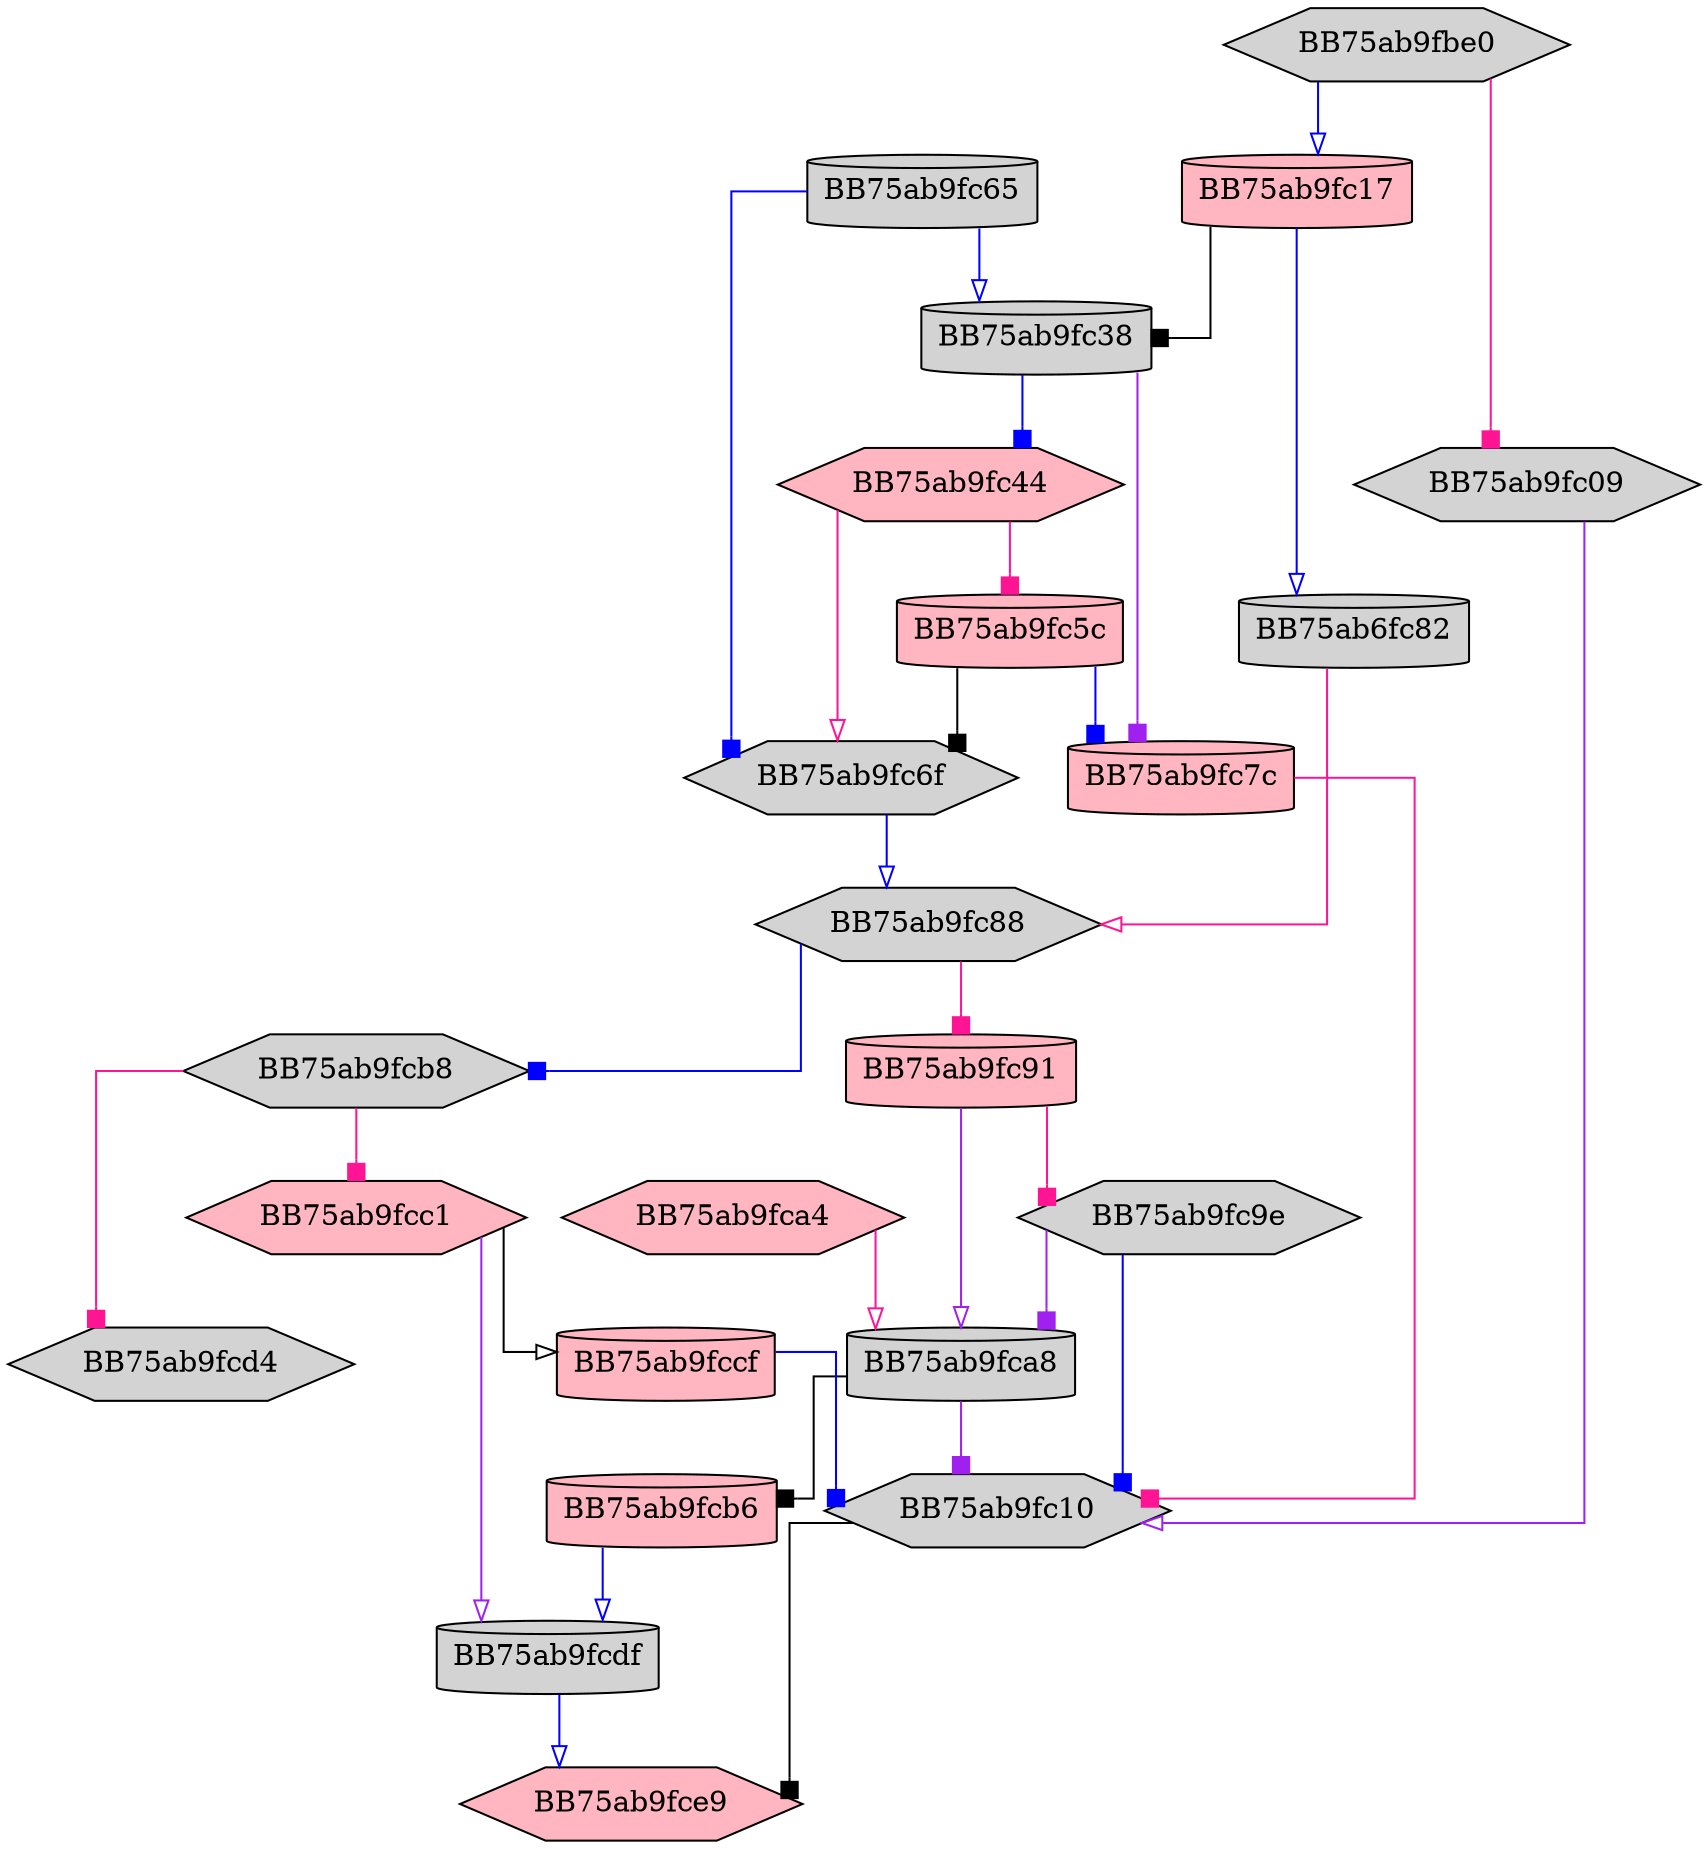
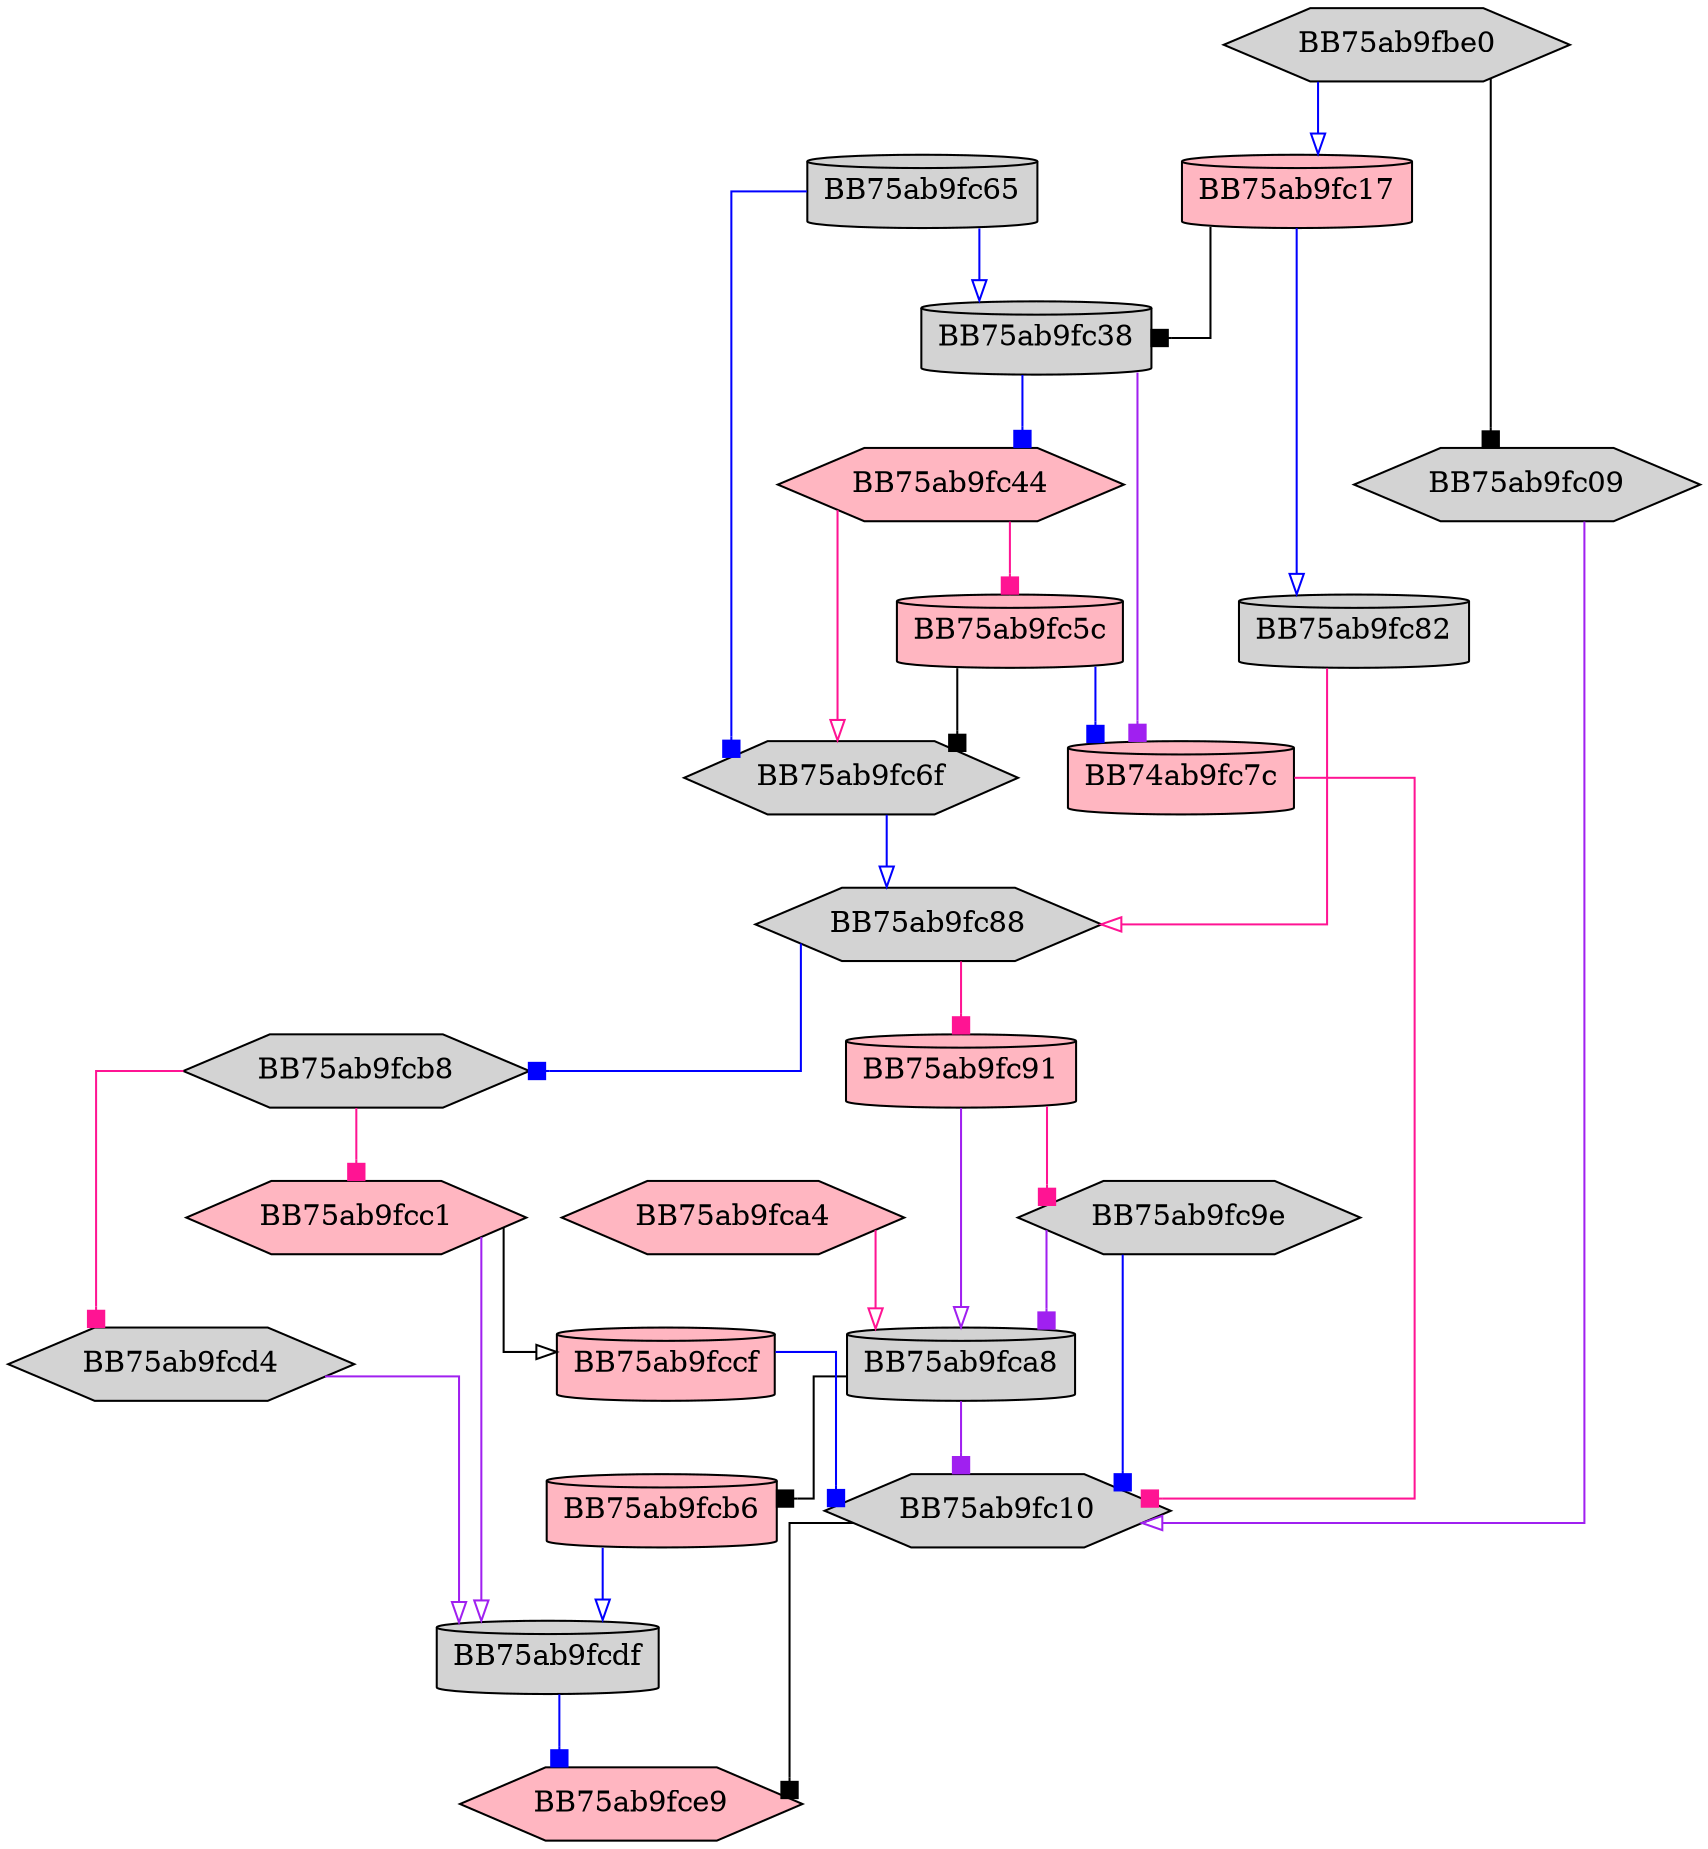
edge "BB75ab9fbe0" -> "BB75ab9fc09": color deeppink -> black
node "BB75ab6fc82": label "BB75ab6fc82" -> "BB75ab9fc82"
node "BB75ab9fc7c": label "BB75ab9fc7c" -> "BB74ab9fc7c"
edge "BB75ab9fcd4" -> "BB75ab9fcdf": added
edge "BB75ab9fcdf" -> "BB75ab9fce9": arrowhead onormal -> box
